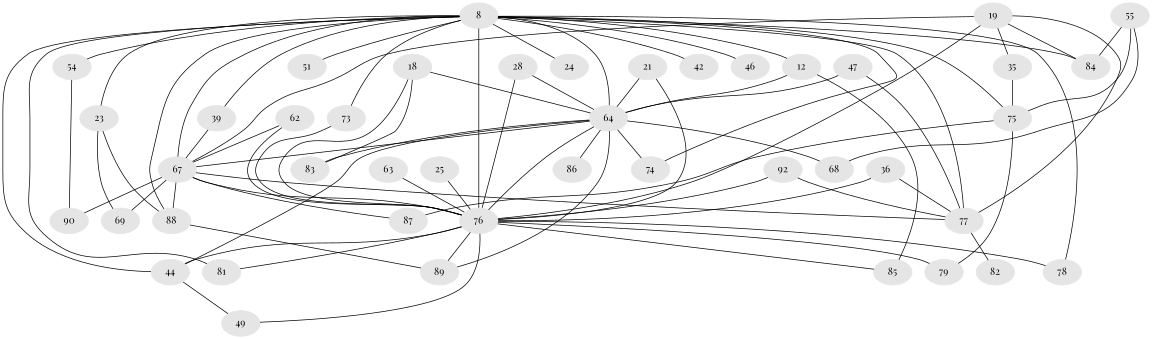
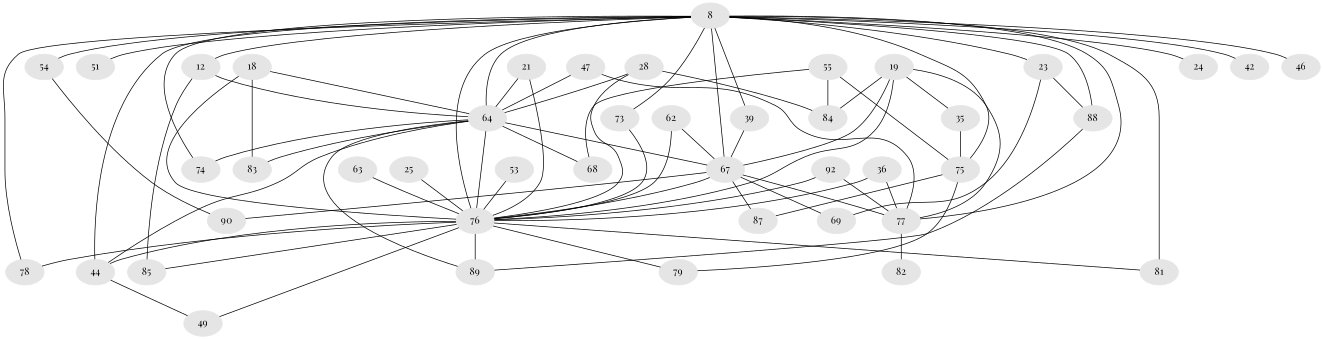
edge "8" -- "84": now "28" -- "84"
node "53": added
node "86": removed
edge "67" -- "88": removed
